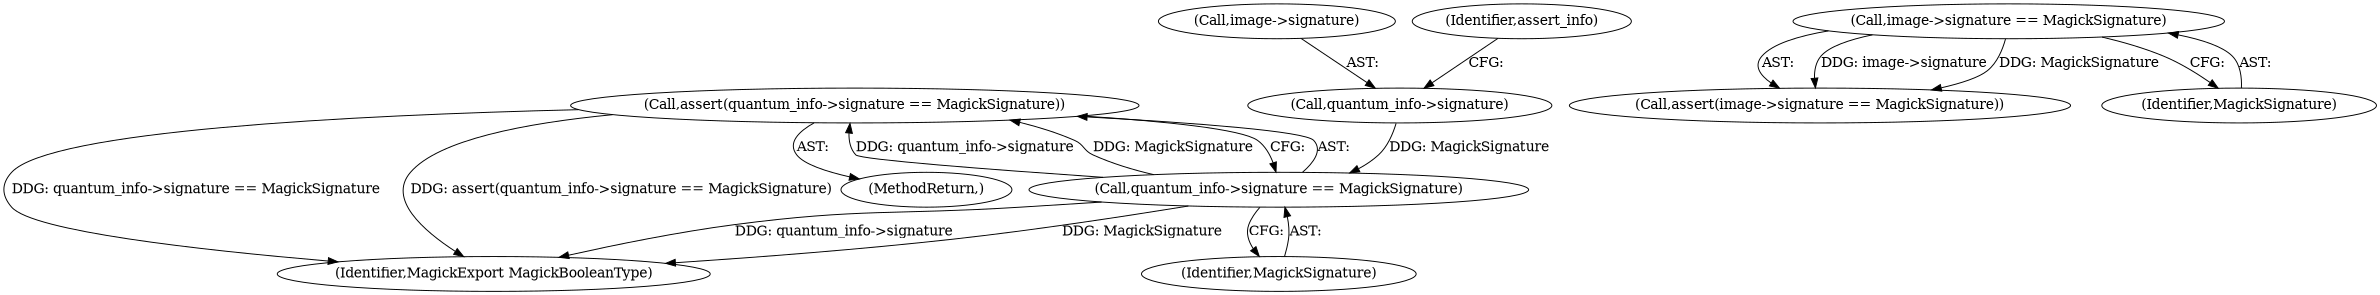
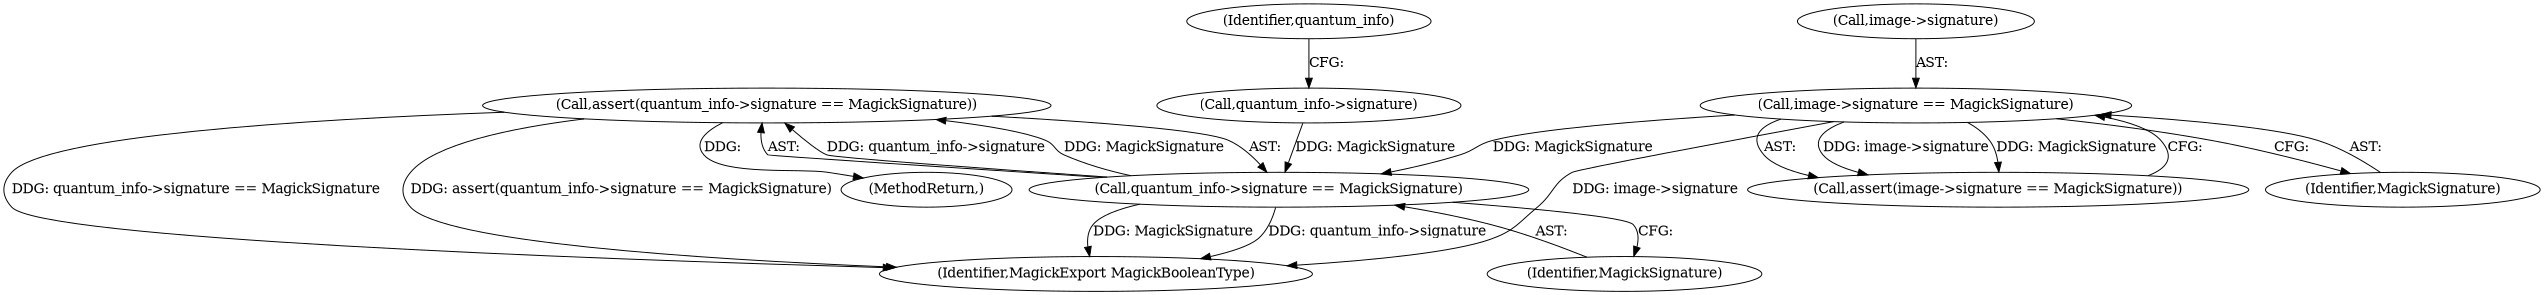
node "(Identifier,assert_info)": label "(Identifier,assert_info)" -> "(Identifier,quantum_info)"
edge "(Call,image->signature)" -> "(Call,quantum_info->signature)": now "(Call,image->signature)" -> "(Call,image->signature == MagickSignature)"
edge "(Call,image->signature == MagickSignature)" -> "(Call,quantum_info->signature == MagickSignature)": added, label "DDG: MagickSignature"
edge "(Call,assert(image->signature == MagickSignature))" -> "(Call,image->signature == MagickSignature)": added, label "CFG:"
edge "(Call,assert(quantum_info->signature == MagickSignature))" -> "(MethodReturn,)": label "AST: " -> "DDG: "
edge "(Call,assert(quantum_info->signature == MagickSignature))" -> "(Call,quantum_info->signature == MagickSignature)": label "CFG: " -> "AST: "
edge "(Call,image->signature == MagickSignature)" -> "(Identifier,MagickExport MagickBooleanType)": added, label "DDG: image->signature"
